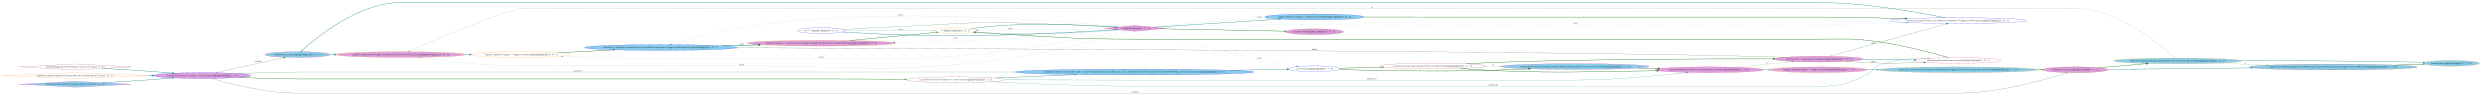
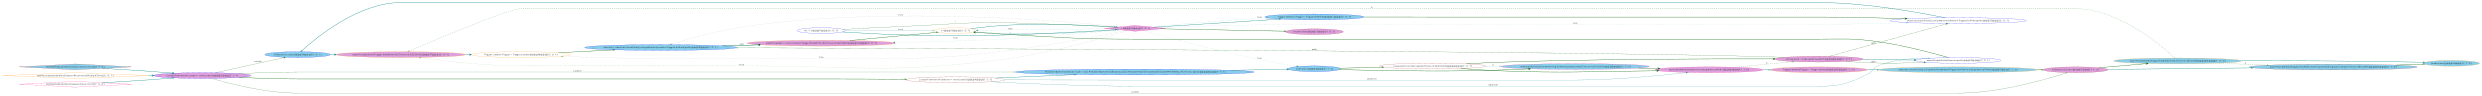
node "killSession(curator)@@@16@@@['0', '0', '1']": color deeppink -> blue
node "assertNodeExists(observer,path)@@@10@@@['0', '0', '1']": color deeppink -> blue
node "testDeletesNodeWhenSessionDisconnects['0', '1', '0']": fillcolor white -> skyblue
node "node.start()@@@6@@@['1', '1', '1']": fillcolor white -> skyblue
node "testDeletesNodeWhenSessionDisconnects['1', '0', '0']": fillcolor skyblue -> white
